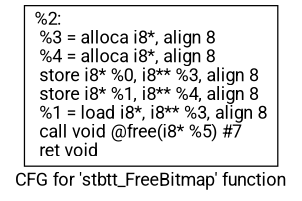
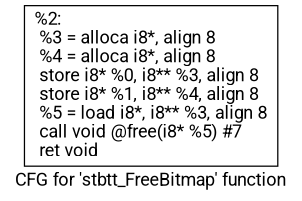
node "%2:": text "%1 = load i8*, i8** %3, align 8" -> "%5 = load i8*, i8** %3, align 8"
